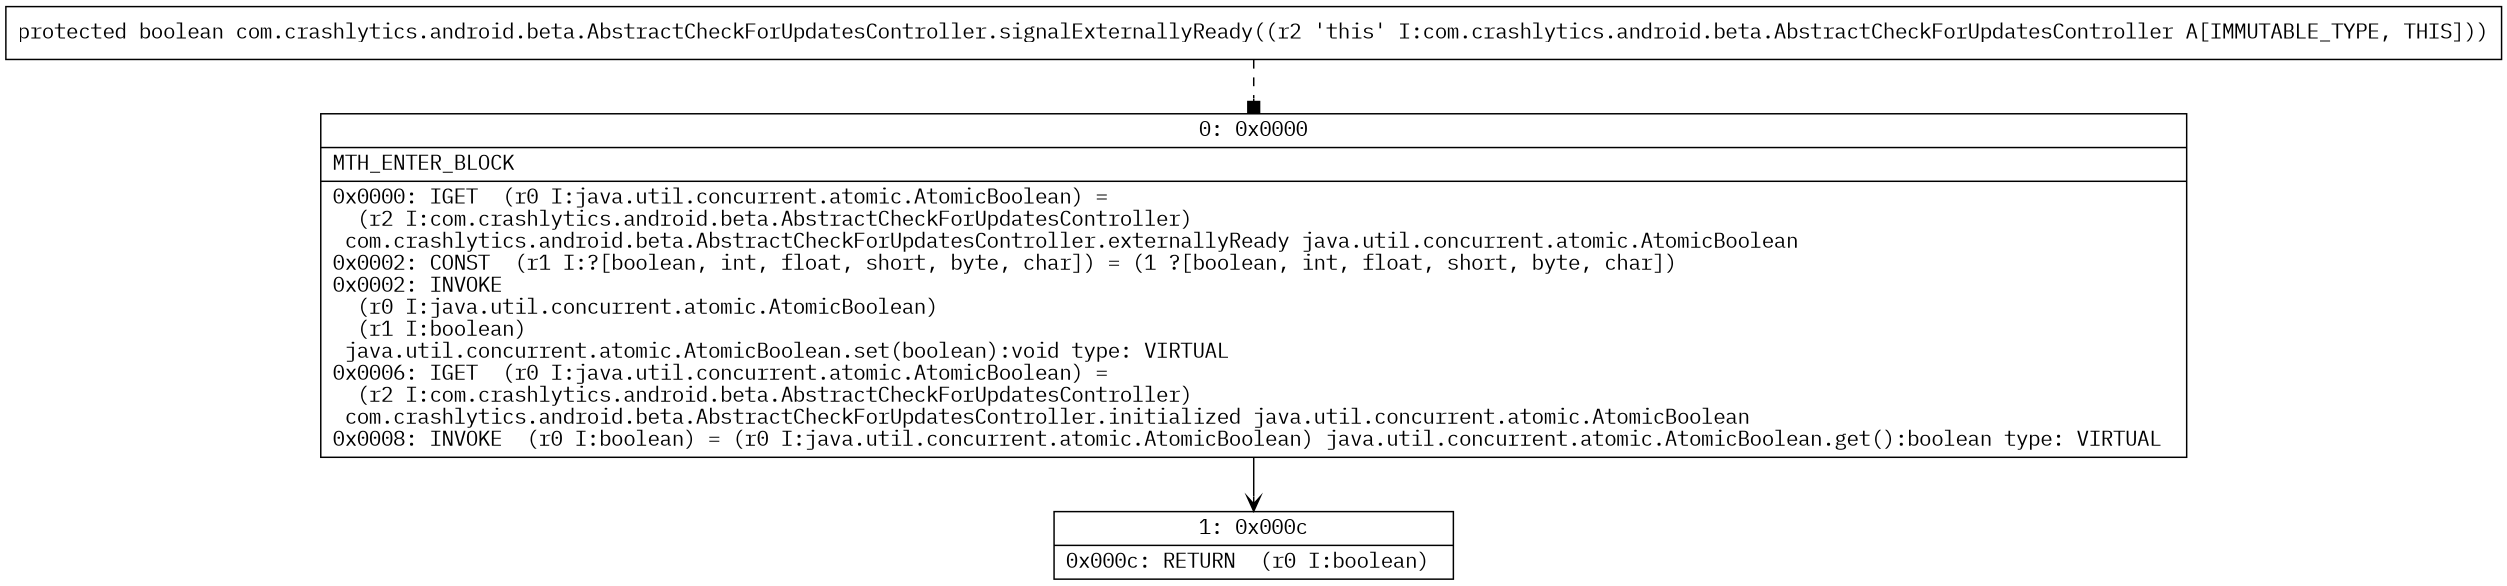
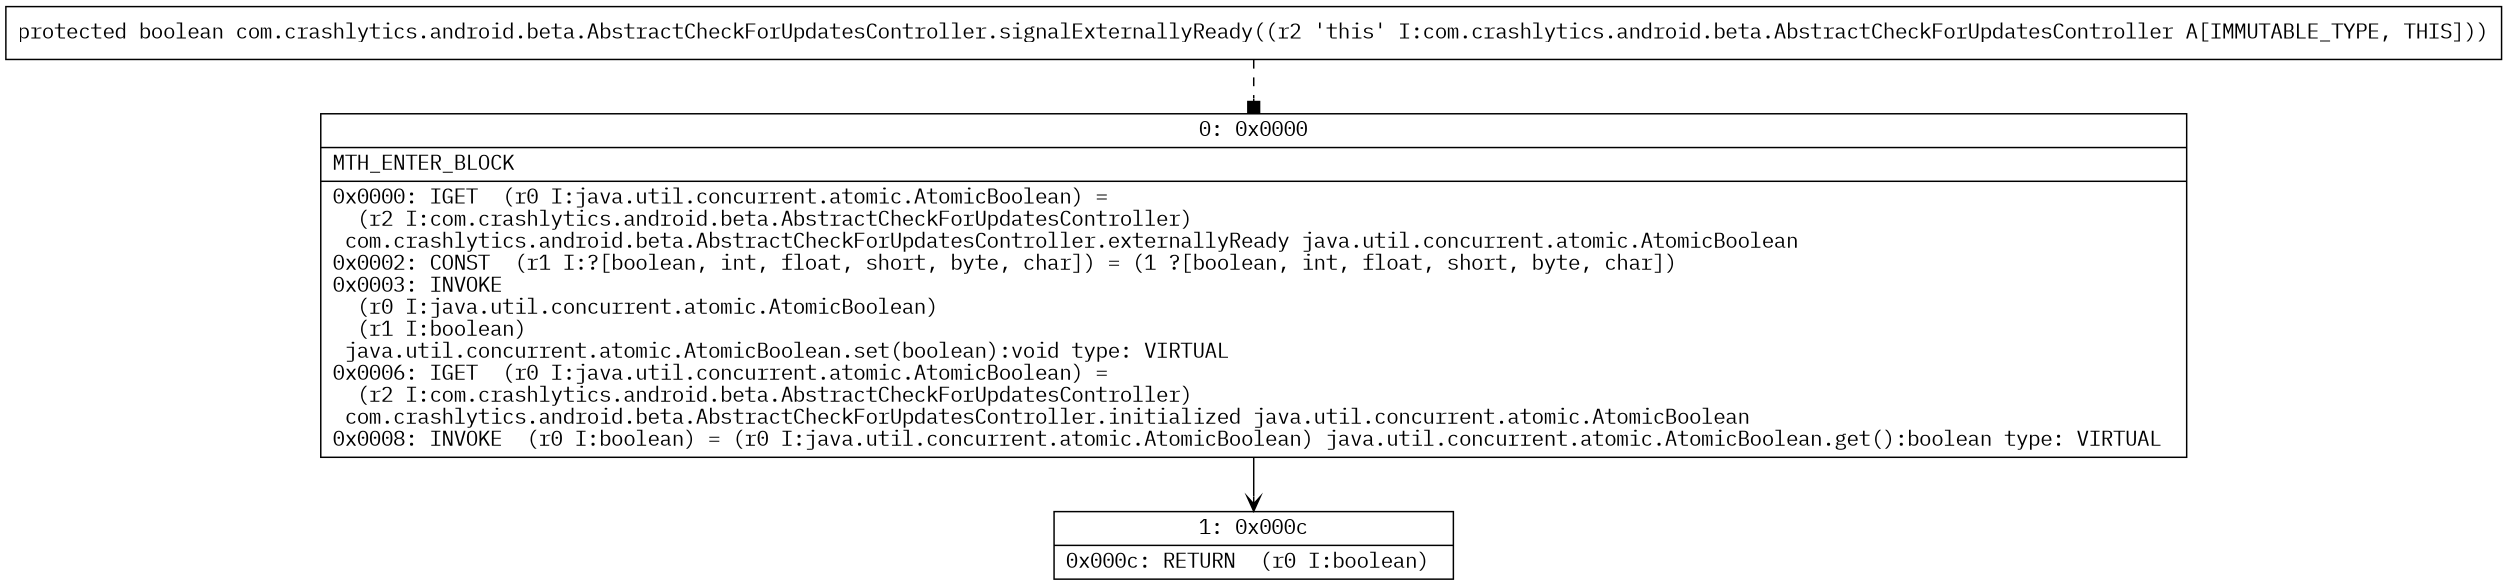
node "0: 0x0000": text "0x0002: INVOKE" -> "0x0003: INVOKE"
